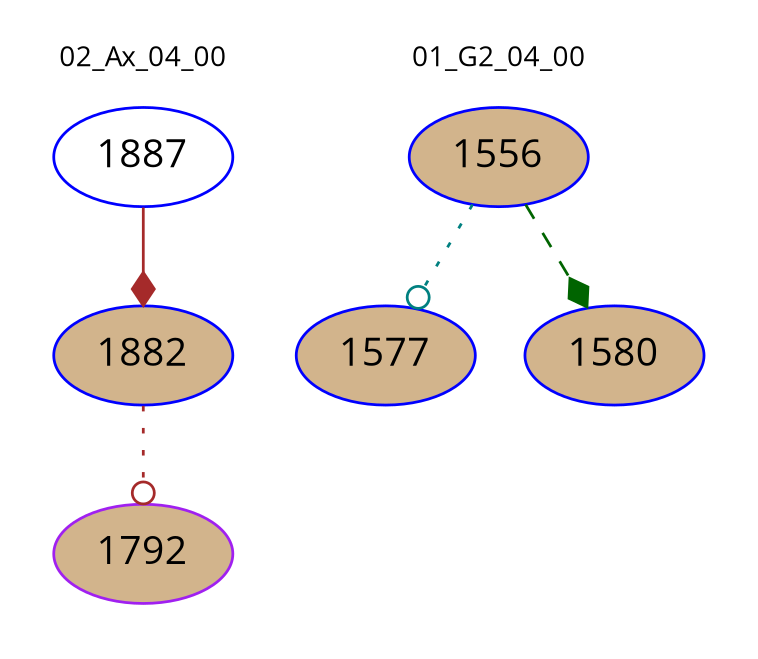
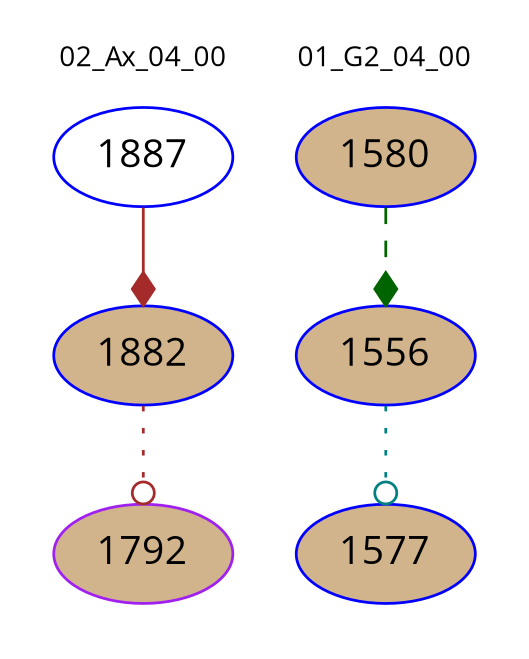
edge "1556" -> "1580": reversed
